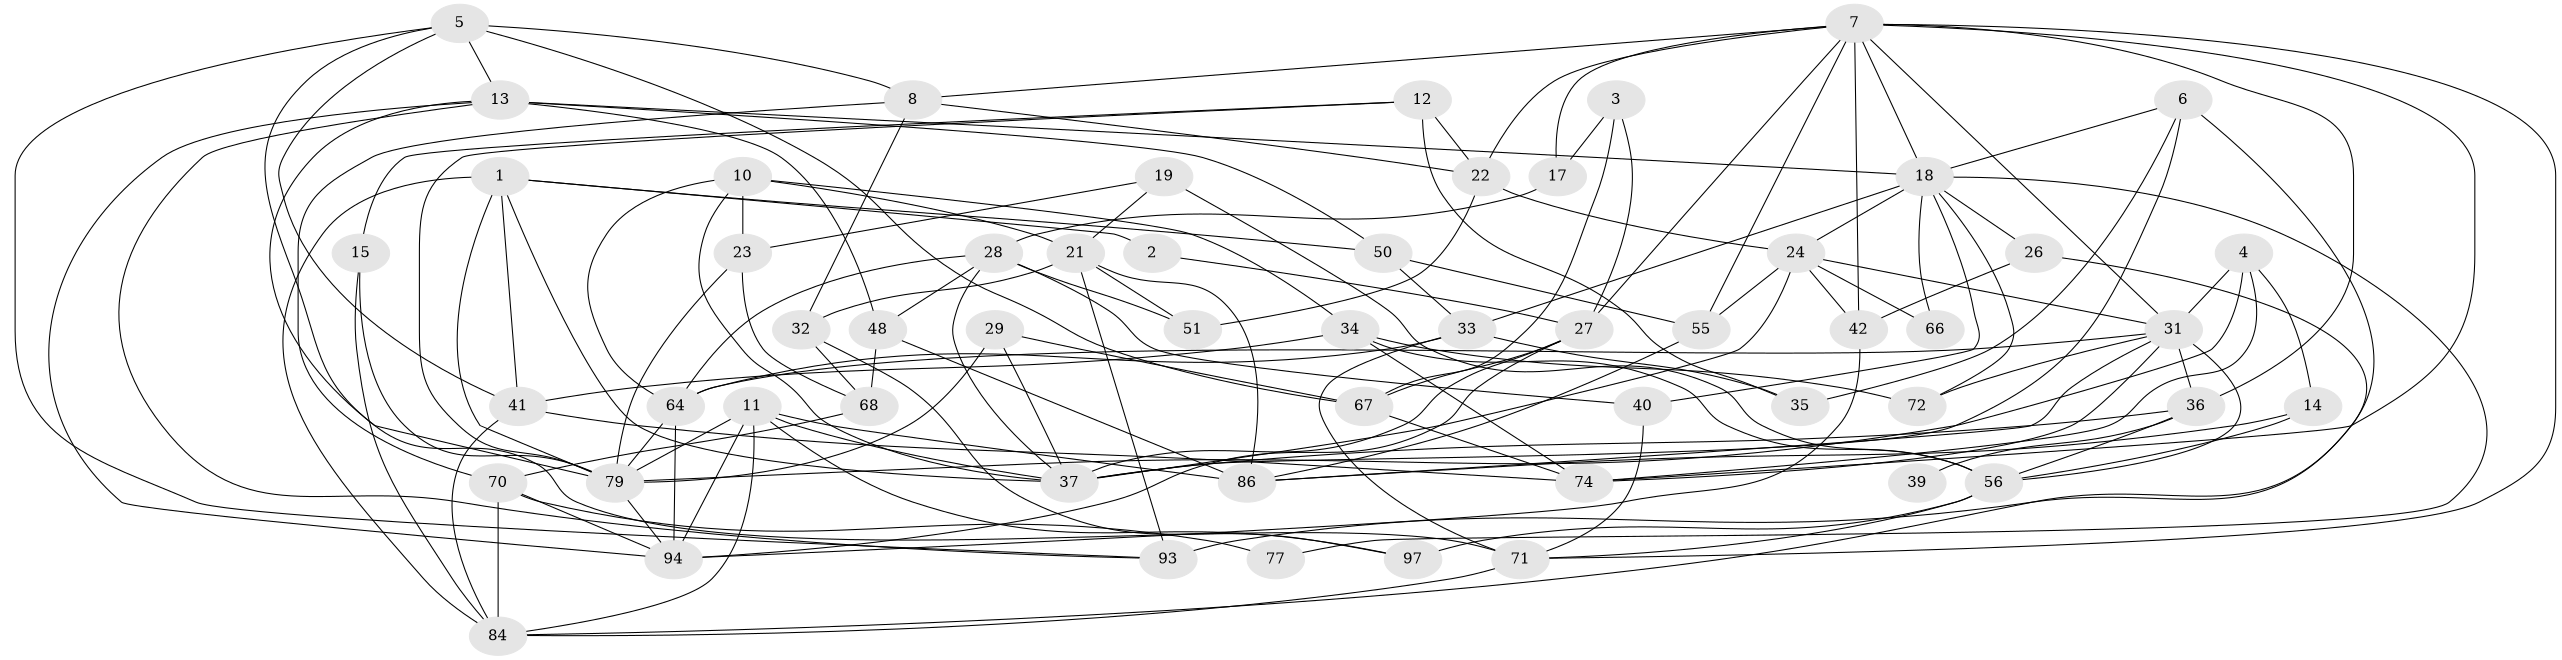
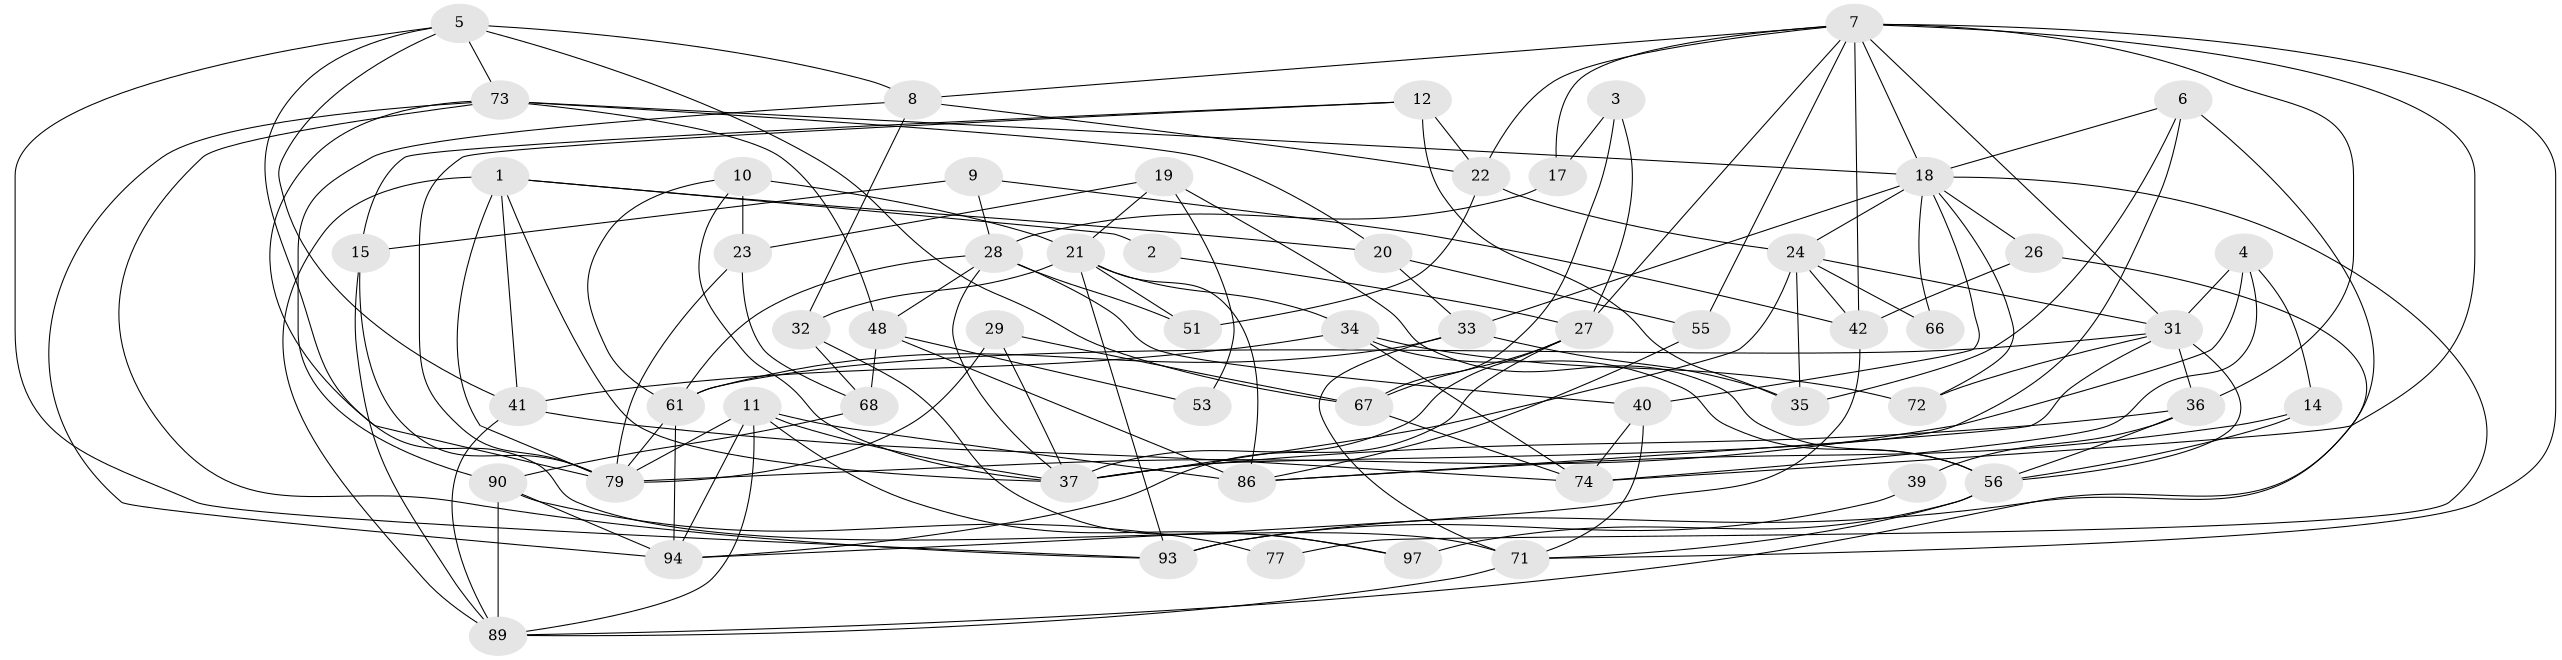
node "13": label "13" -> "73"
node "9": added
edge "10" -- "34": now "21" -- "34"
node "50": label "50" -> "20"
edge "24" -- "55": now "24" -- "35"
node "64": label "64" -> "61"
node "53": added
edge "31" -- "74": now "40" -- "74"
node "70": label "70" -> "90"
edge "79" -- "94": removed
edge "39" -- "93": added
node "84": label "84" -> "89"
